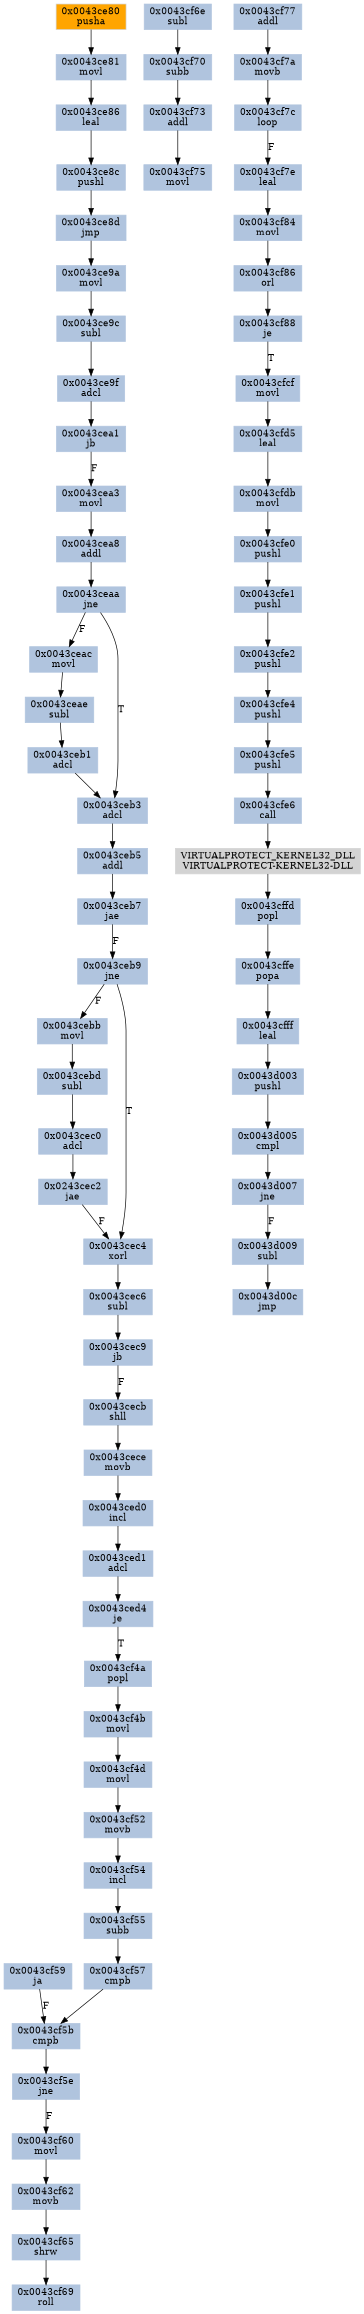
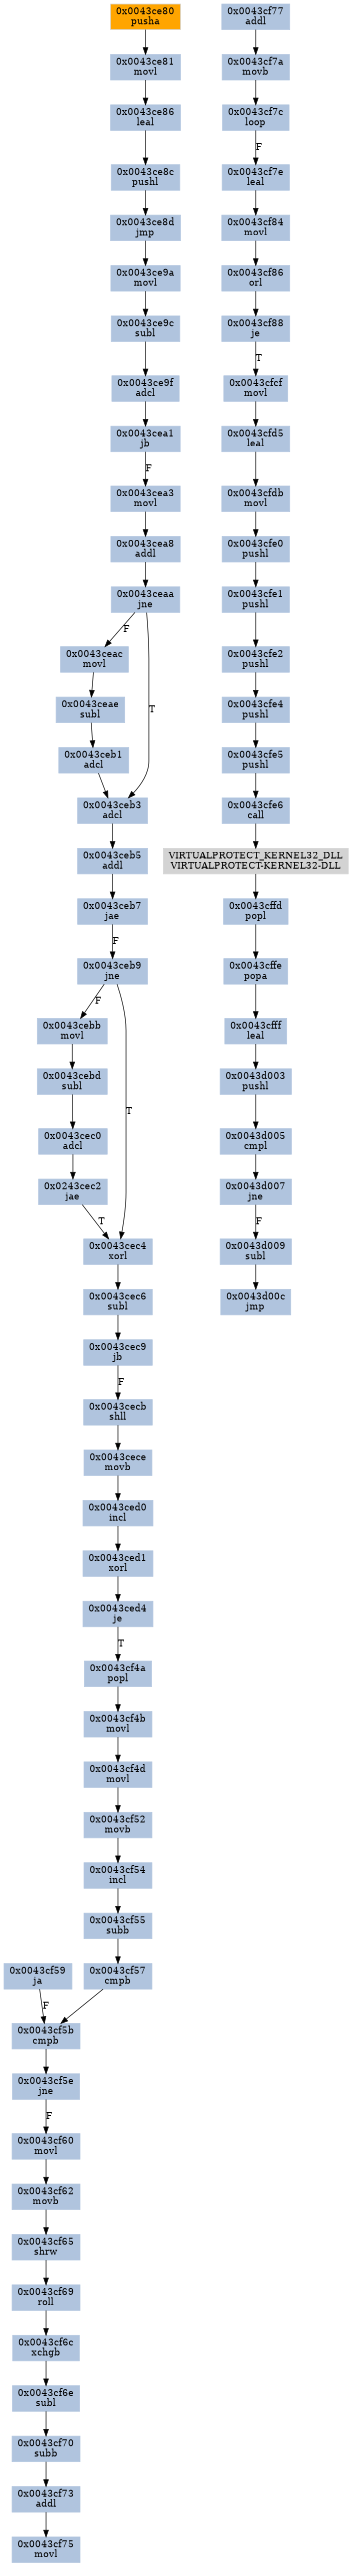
edge "0x0243cec2 jae" -> "0x0043cec4 xorl": label "F" -> "T"
node "0x0043ced1 adcl": label "0x0043ced1 adcl" -> "0x0043ced1 xorl"
node "0x0043cf6c xchgb": added
